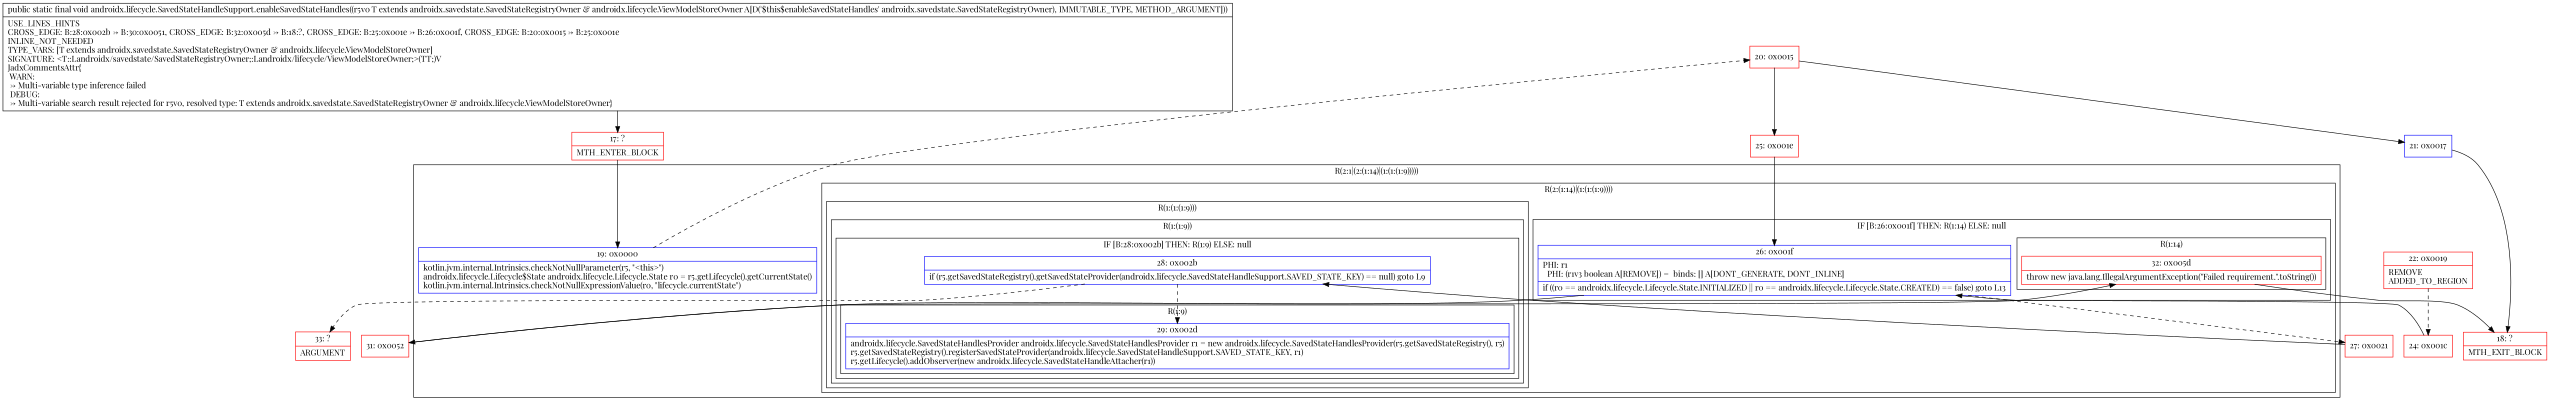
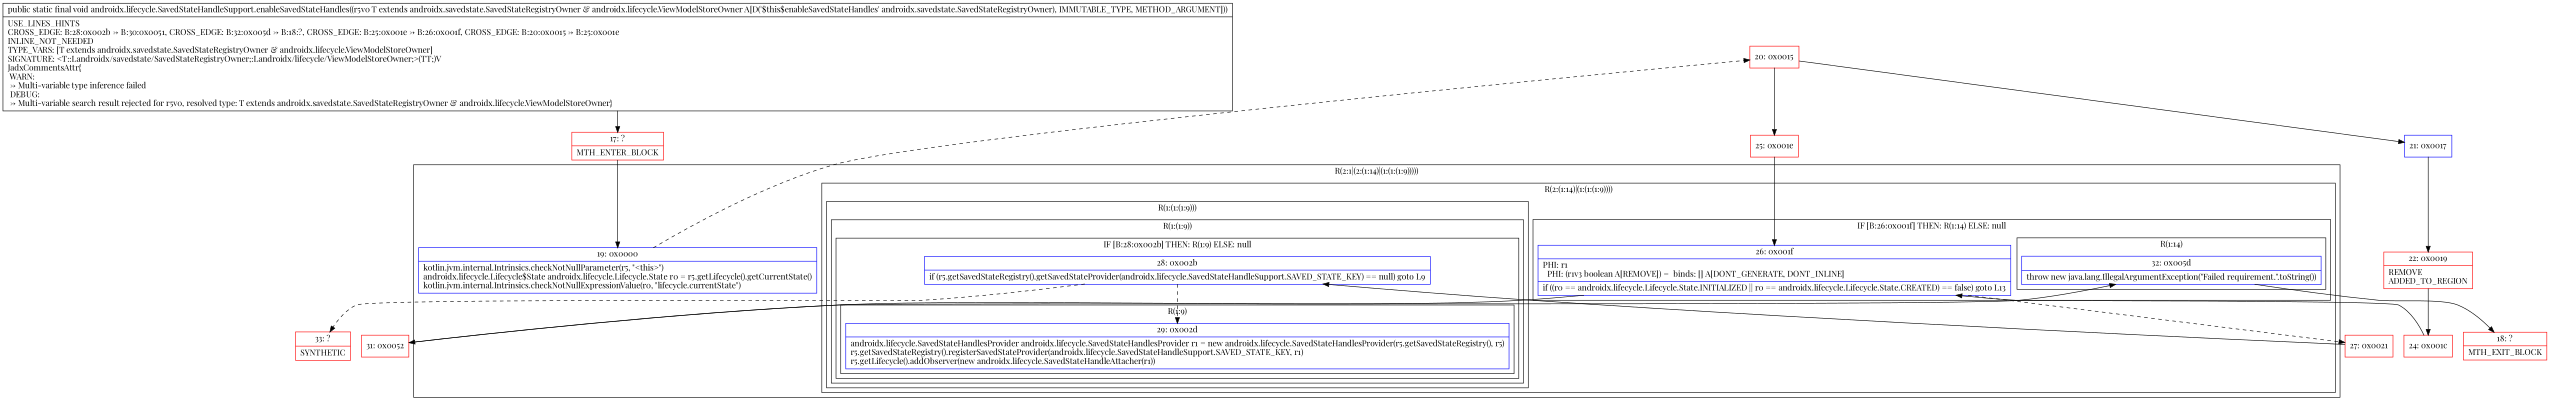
edge "21: 0x0017" -> "18: ?": now "21: 0x0017" -> "22: 0x0019"
node "32: 0x005d": color red -> blue
edge "22: 0x0019" -> "24: 0x001c": style dashed -> solid
node "33: ?": text "ARGUMENT" -> "SYNTHETIC"
